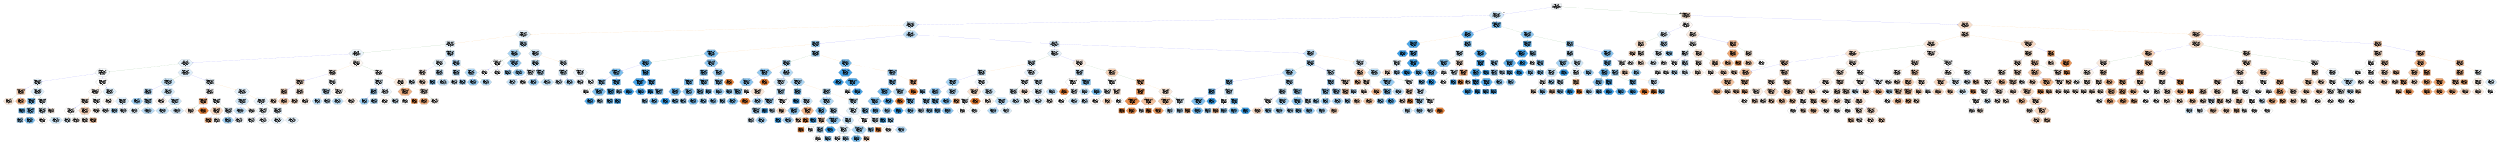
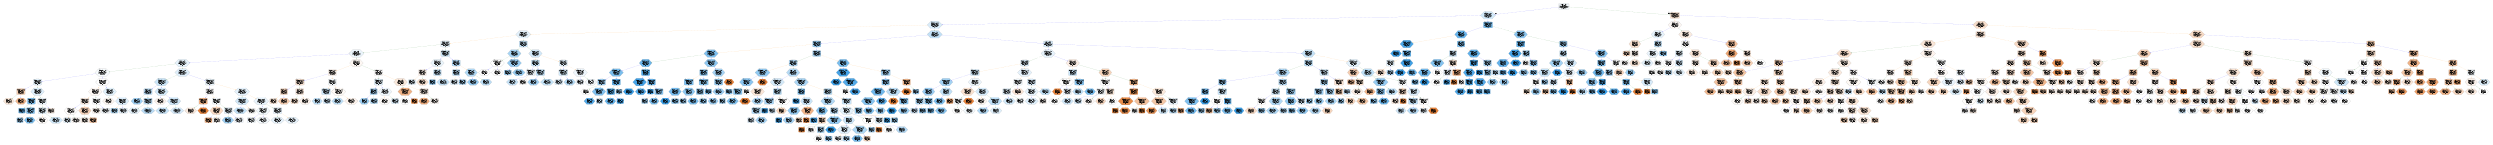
node "gini = 0.245 samples = 56 value = [48, 8] class = False": added
node "gini = 0.291 samples = 34 value = [6, 28] class = True": shape cylinder -> hexagon
